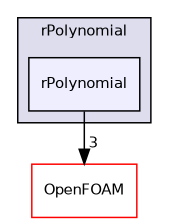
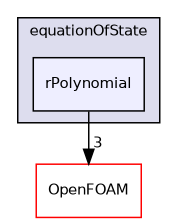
cluster "rPolynomial": label "rPolynomial" -> "equationOfState"
